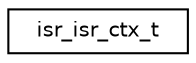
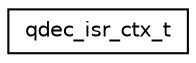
node "isr_isr_ctx_t": label "isr_isr_ctx_t" -> "qdec_isr_ctx_t"
